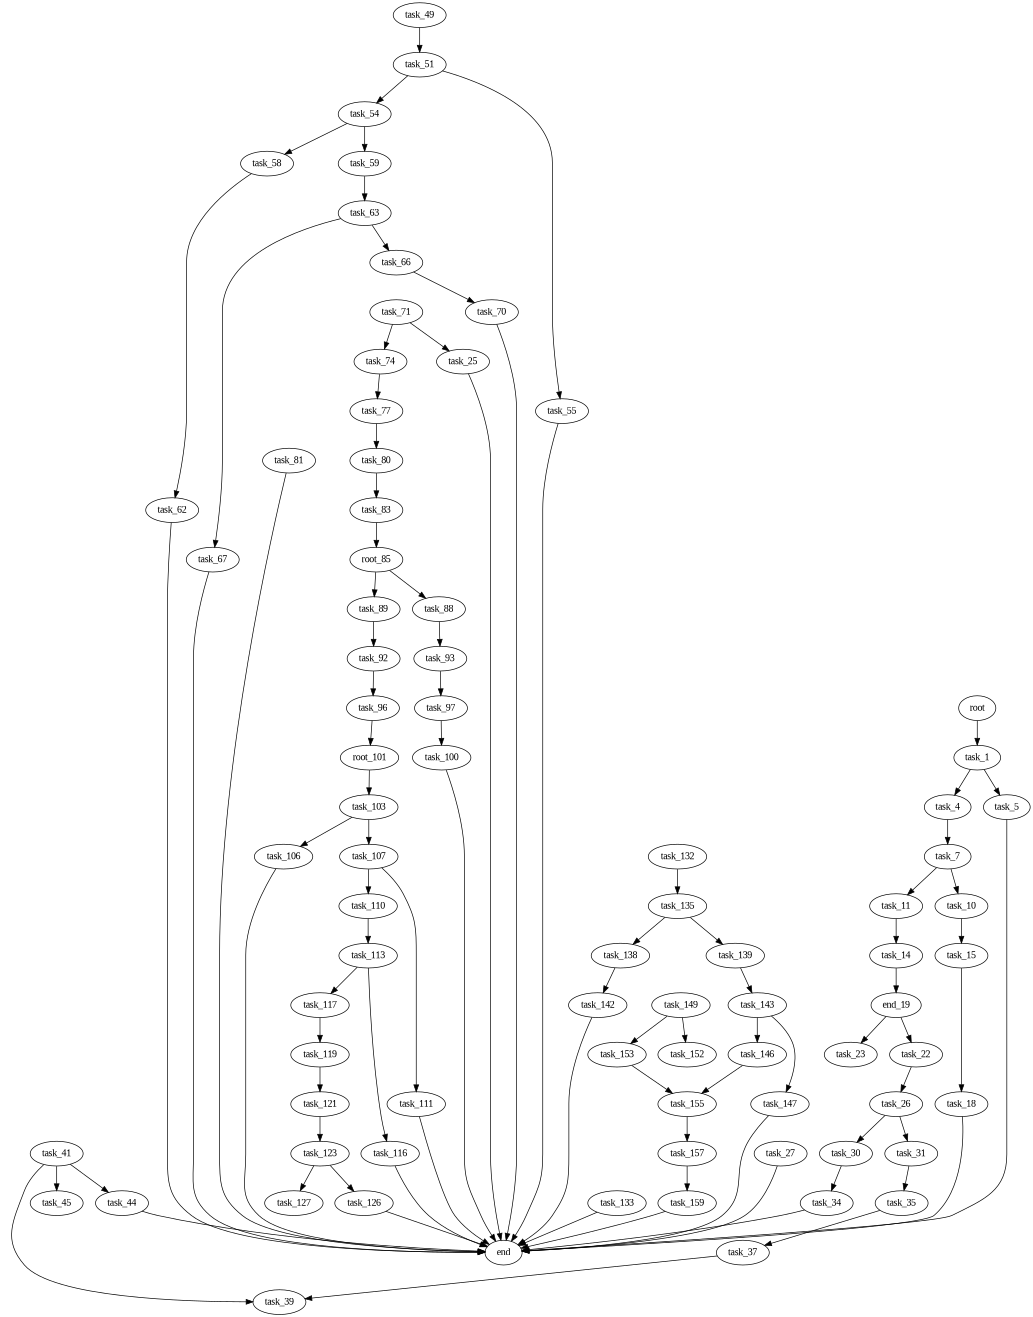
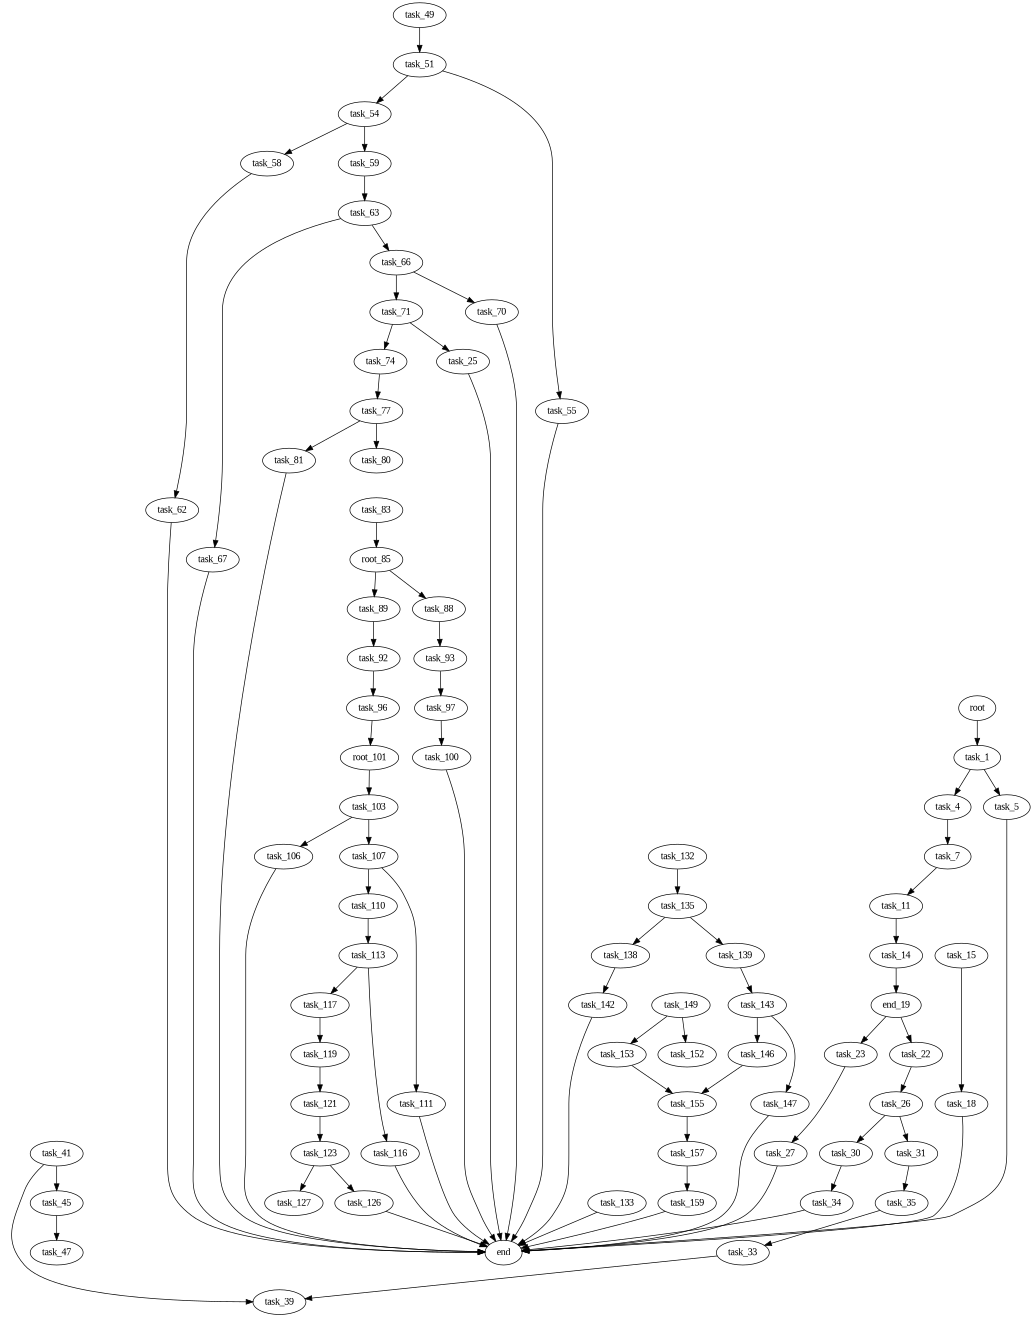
edge "task_66" -> "task_71": added
edge "task_77" -> "task_81": added
edge "task_80" -> "task_83": removed
node "task_10": removed
edge "task_23" -> "task_27": added
node "task_44": removed
node "task_47": added
node "task_37": label "task_37" -> "task_33"
